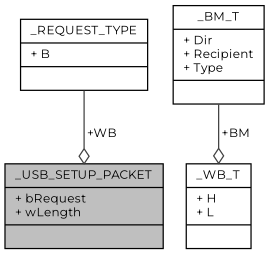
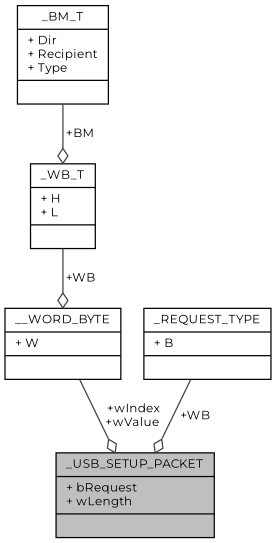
node "__WORD_BYTE": added
